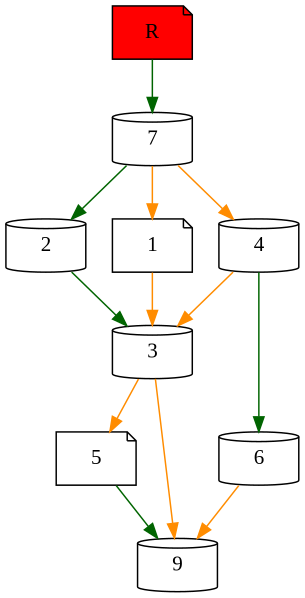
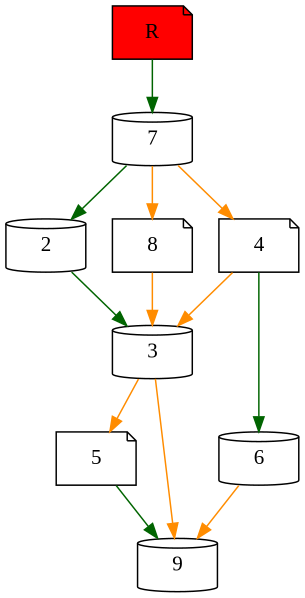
node "1": label "1" -> "8"
node "4": shape cylinder -> note
